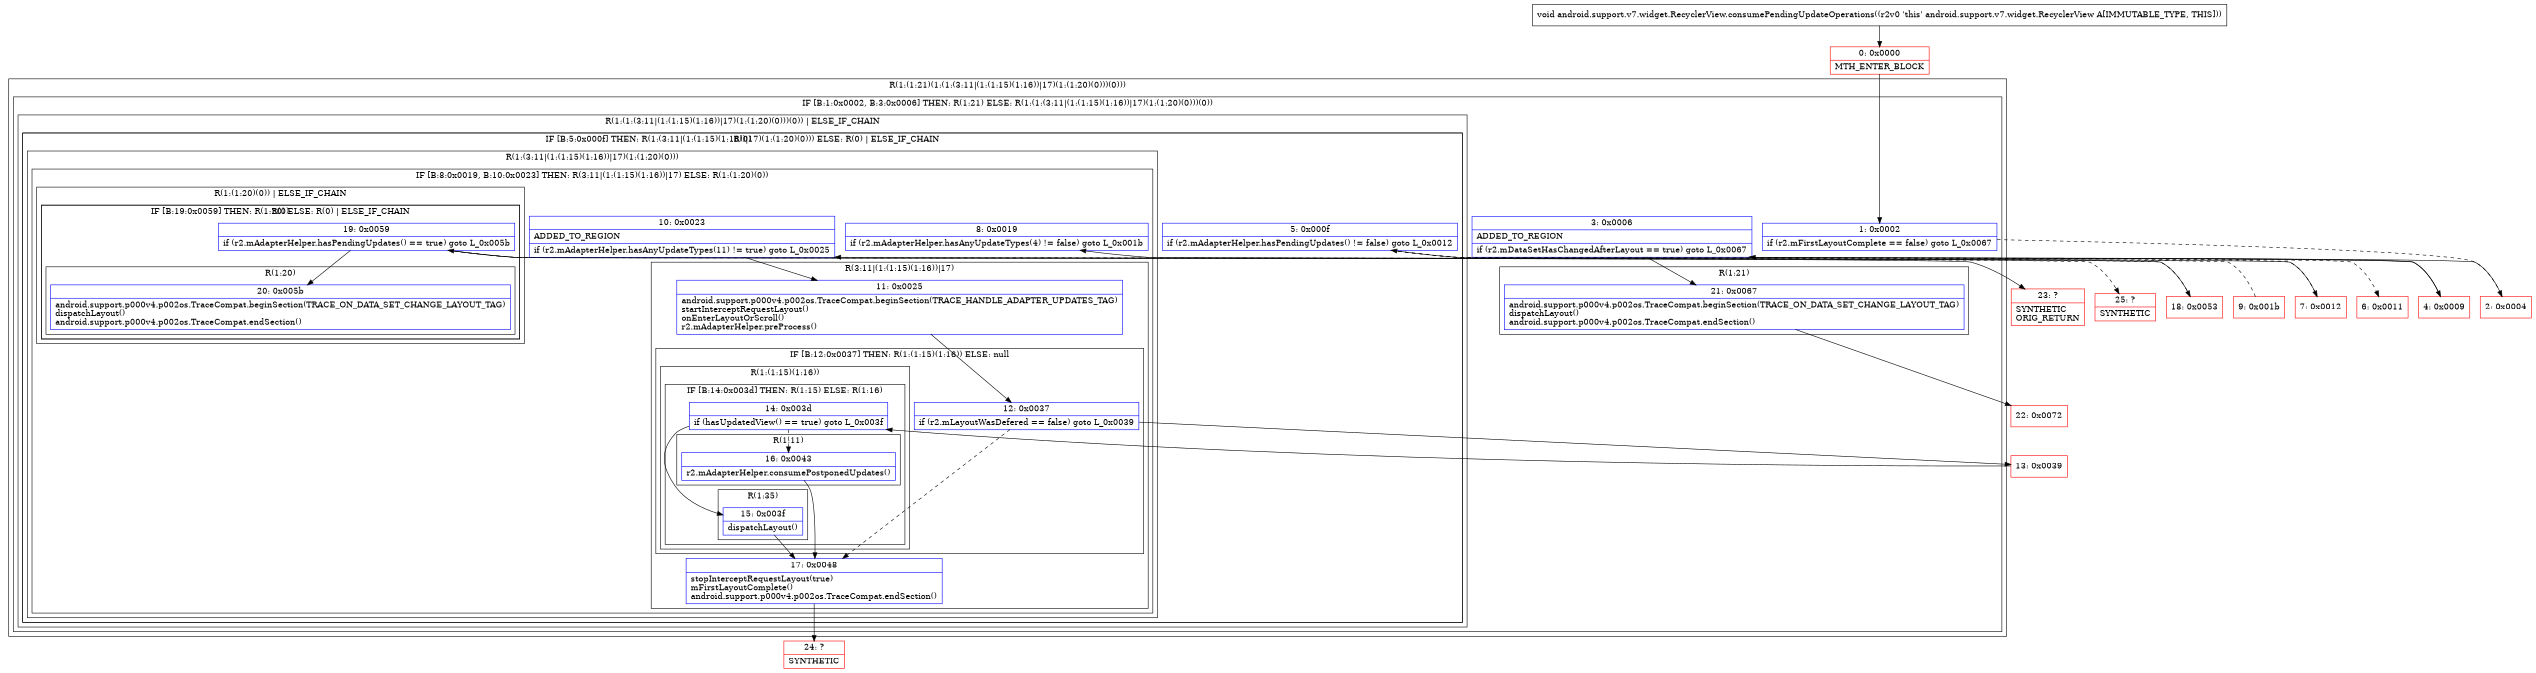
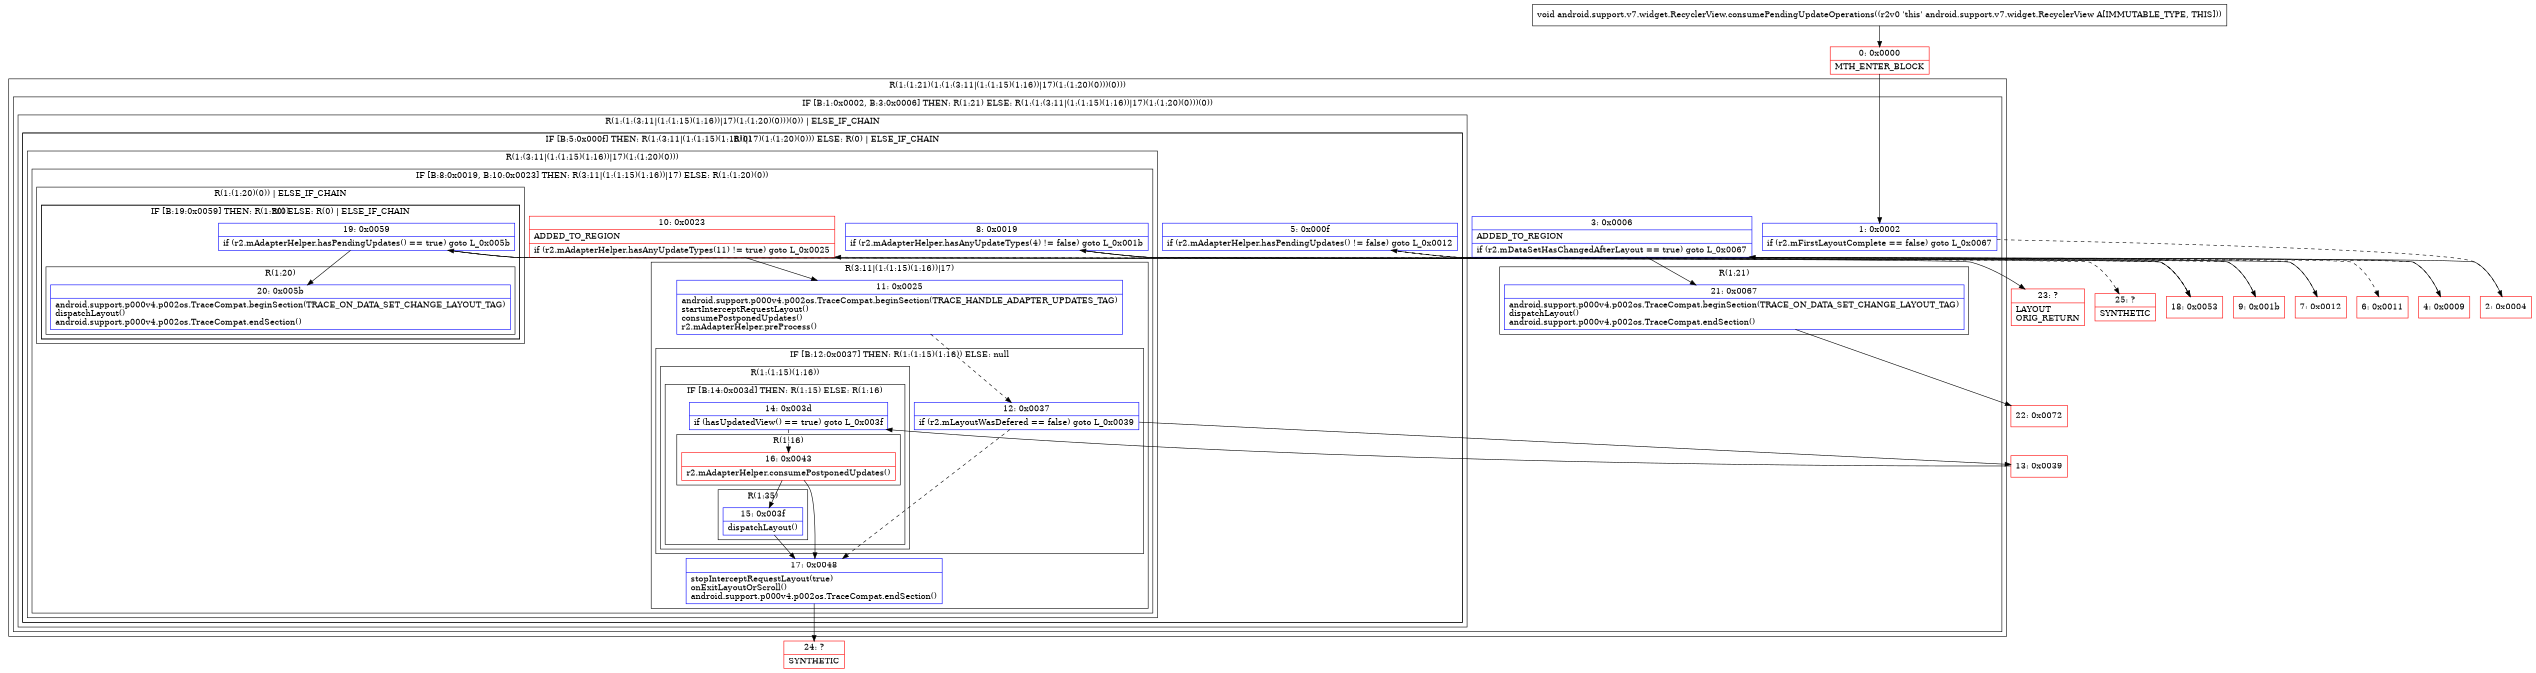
node "10: 0x0023": color blue -> red
edge "8: 0x0019" -> "18: 0x0053": added
edge "8: 0x0019" -> "9: 0x001b": added
edge "3: 0x0006" -> "4: 0x0009": style solid -> dashed
node "23: ?": text "SYNTHETIC" -> "LAYOUT"
node "11: 0x0025": text "onEnterLayoutOrScroll()" -> "consumePostponedUpdates()"
edge "11: 0x0025" -> "12: 0x0037": style solid -> dashed
cluster "R(1:11)": label "R(1:11)" -> "R(1:16)"
node "16: 0x0043": color blue -> red
edge "14: 0x003d" -> "15: 0x003f": now "16: 0x0043" -> "15: 0x003f"
node "17: 0x0048": text "mFirstLayoutComplete()" -> "onExitLayoutOrScroll()"
